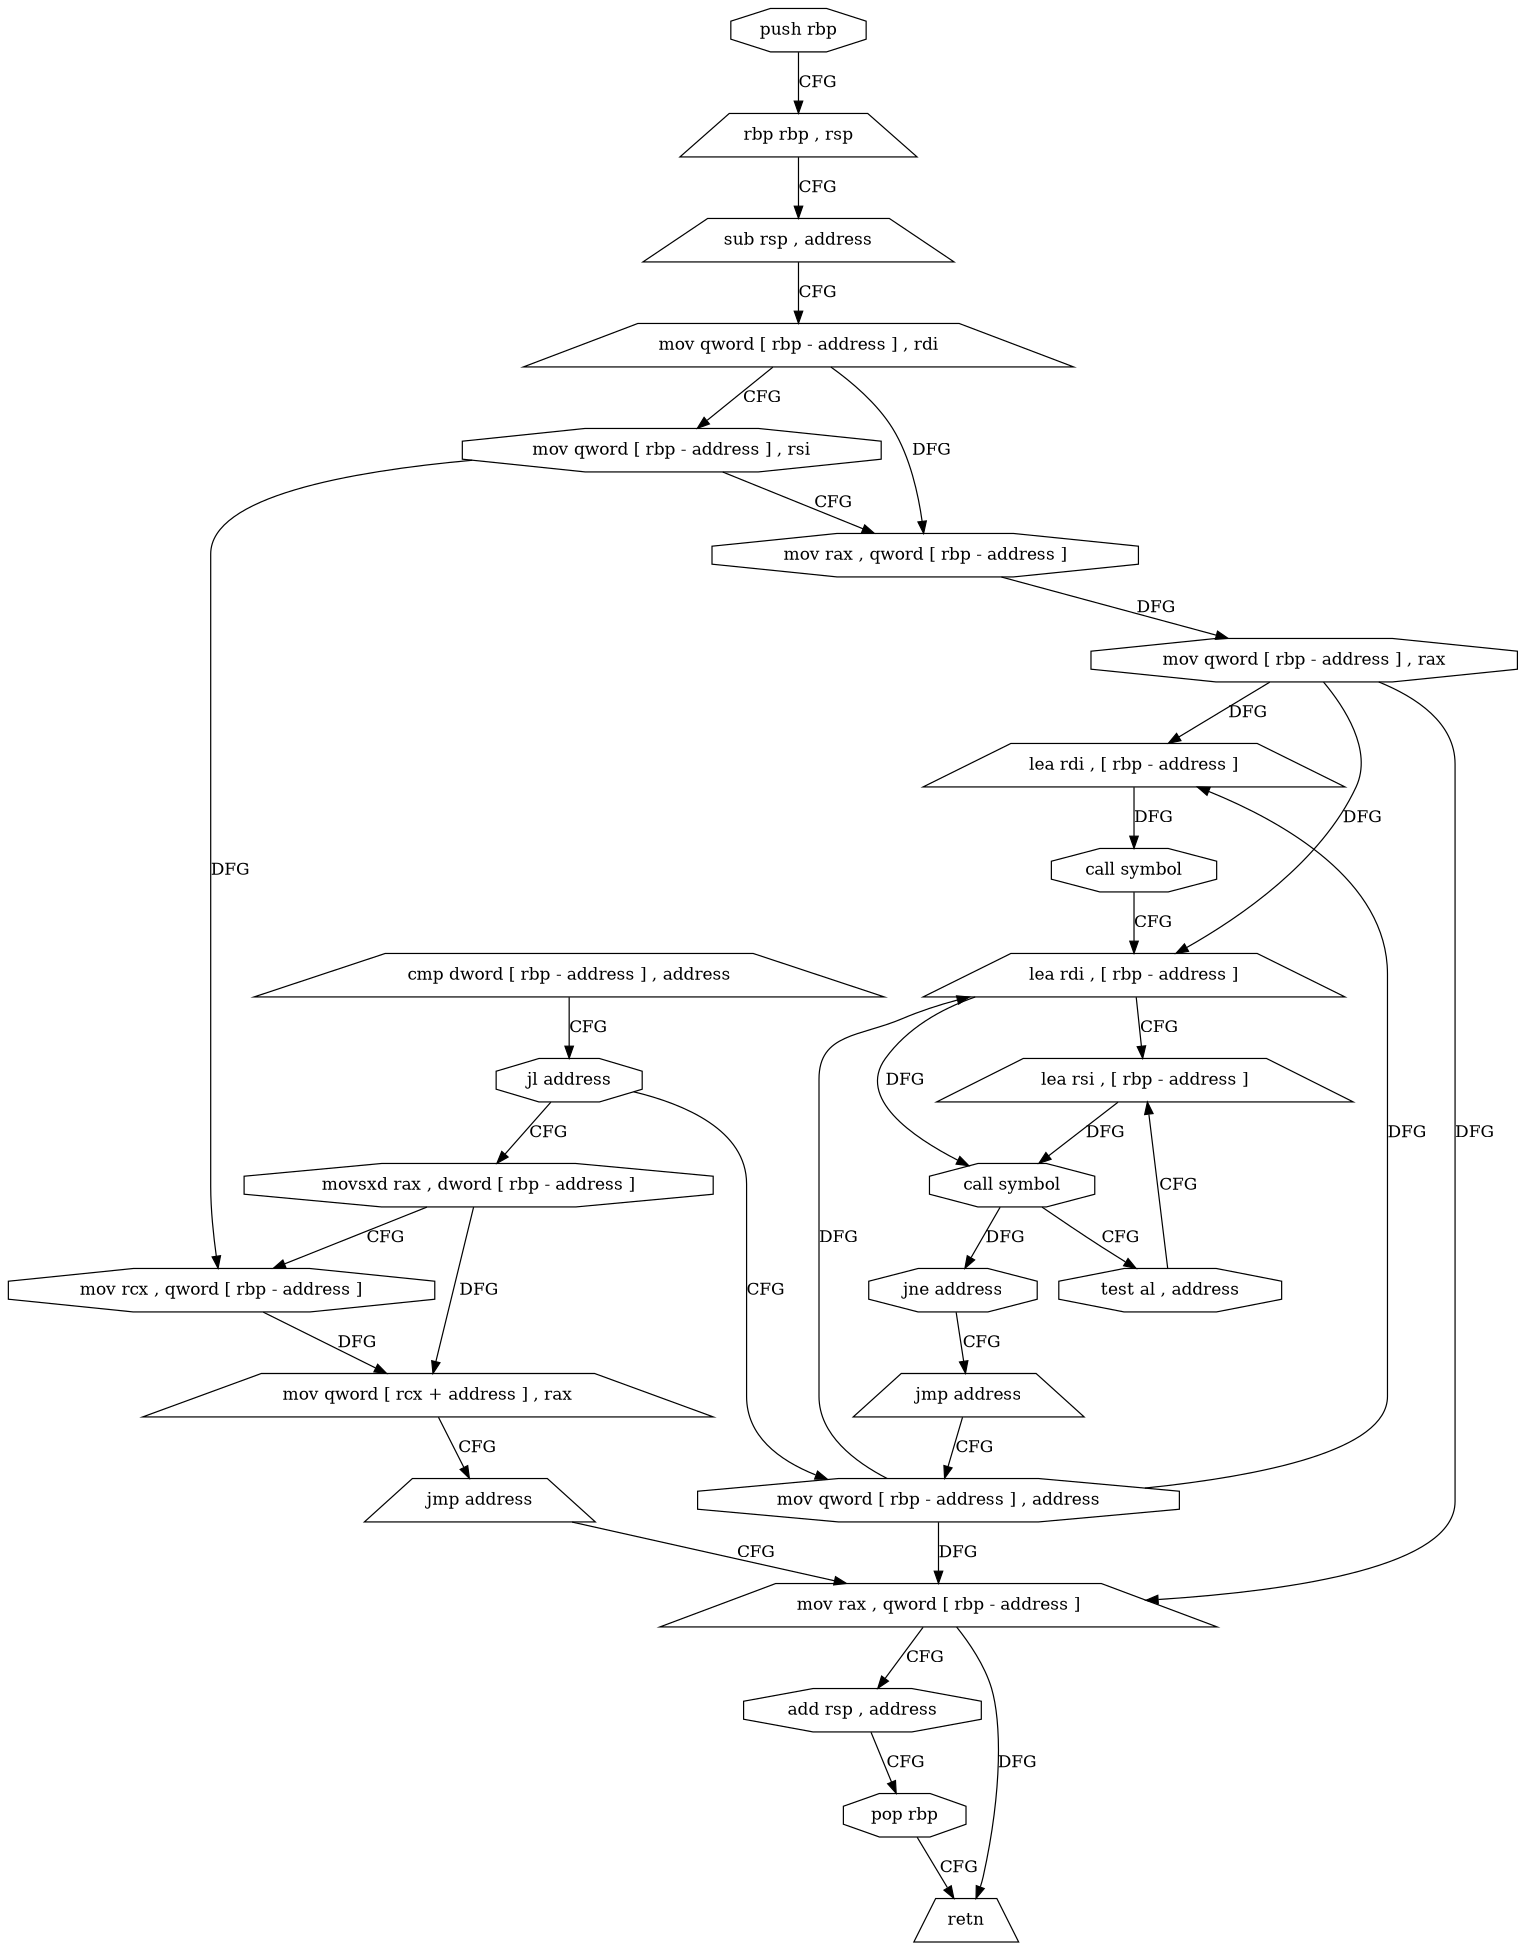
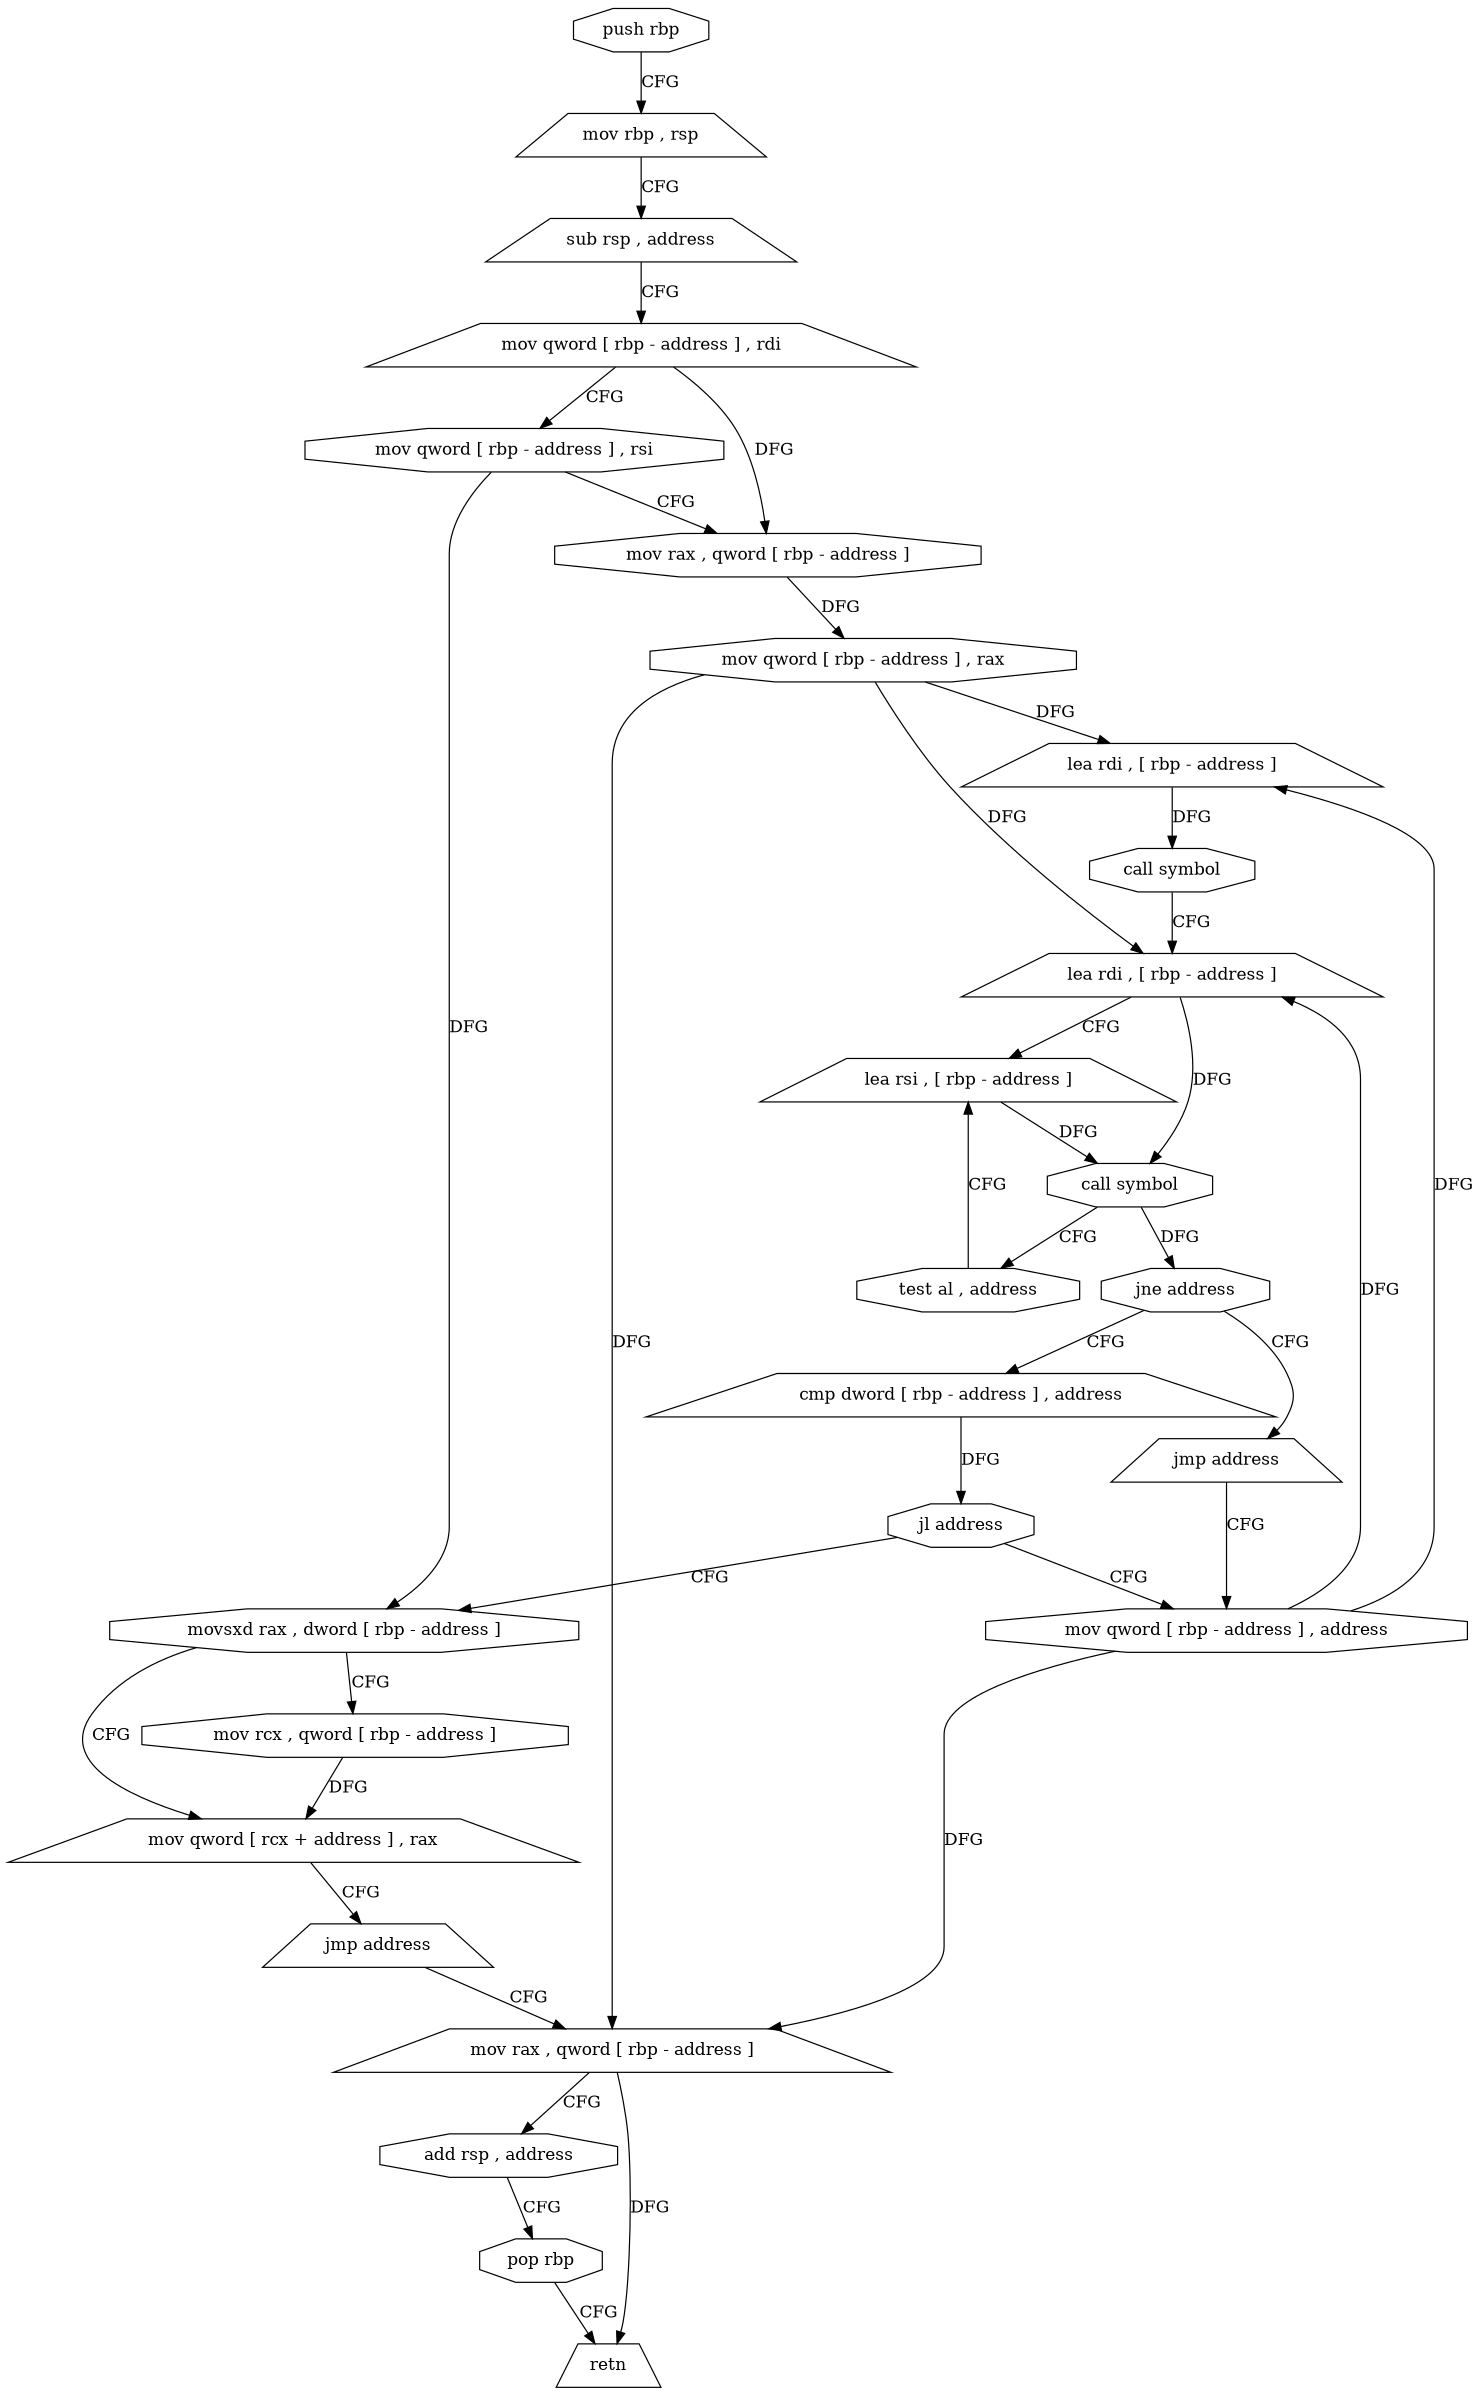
node "rbp rbp , rsp": label "rbp rbp , rsp" -> "mov rbp , rsp"
edge "mov qword [ rbp - address ] , rsi" -> "mov rcx , qword [ rbp - address ]": now "mov qword [ rbp - address ] , rsi" -> "movsxd rax , dword [ rbp - address ]"
edge "cmp dword [ rbp - address ] , address" -> "jl address": label "CFG" -> "DFG"
edge "movsxd rax , dword [ rbp - address ]" -> "mov qword [ rcx + address ] , rax": label "DFG" -> "CFG"
edge "jne address" -> "cmp dword [ rbp - address ] , address": added, label "CFG"
